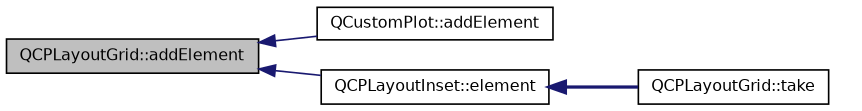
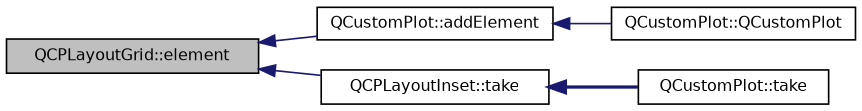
node "QCustomPlot::QCustomPlot": added
node "QCPLayoutGrid::addElement": label "QCPLayoutGrid::addElement" -> "QCPLayoutGrid::element"
node "QCPLayoutInset::element": label "QCPLayoutInset::element" -> "QCPLayoutInset::take"
node "QCPLayoutGrid::take": label "QCPLayoutGrid::take" -> "QCustomPlot::take"
